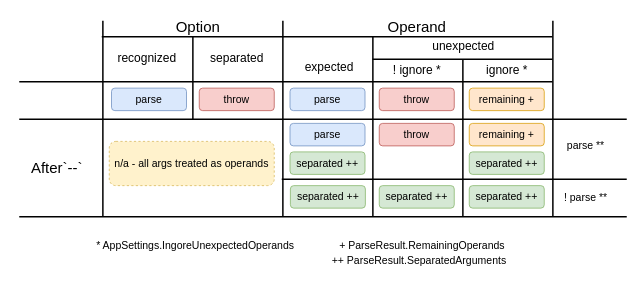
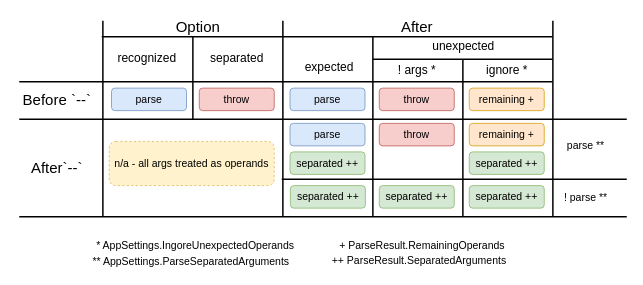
node "Operand": label "Operand" -> "After"
node "! ignore *": label "! ignore *" -> "! args *"
node "Before `--`": added
node "** AppSettings.ParseSeparatedArguments": added
